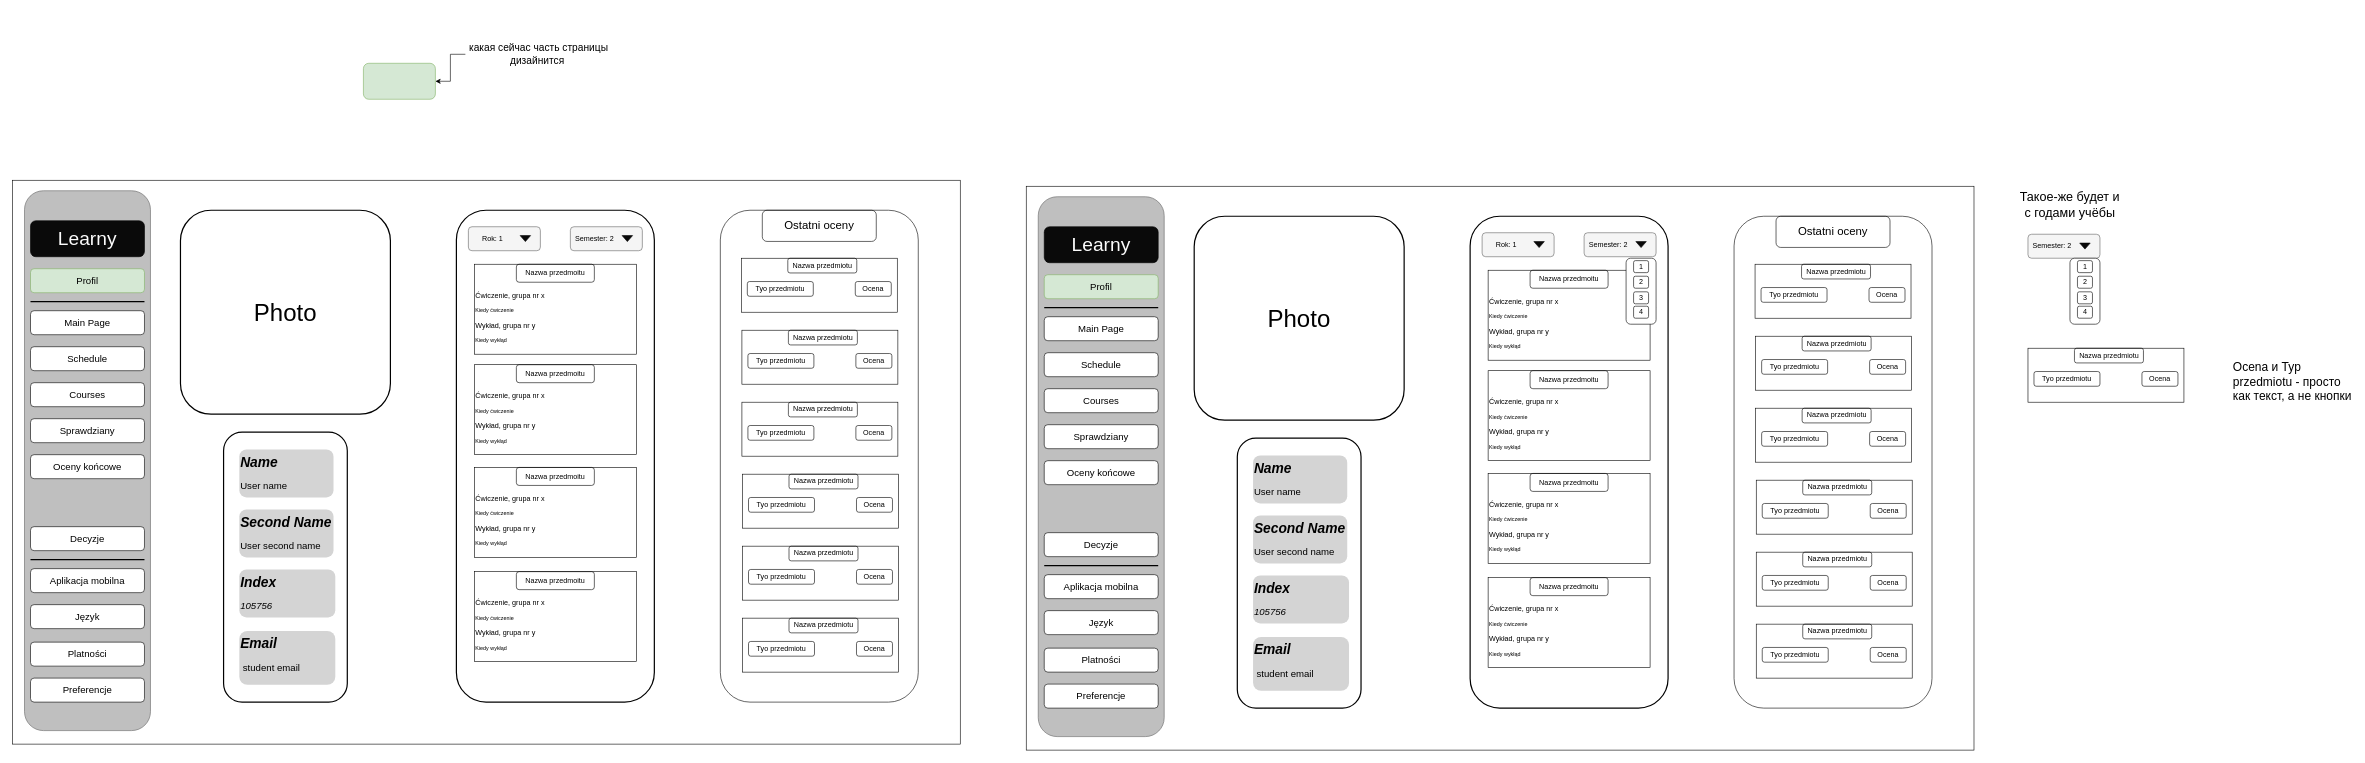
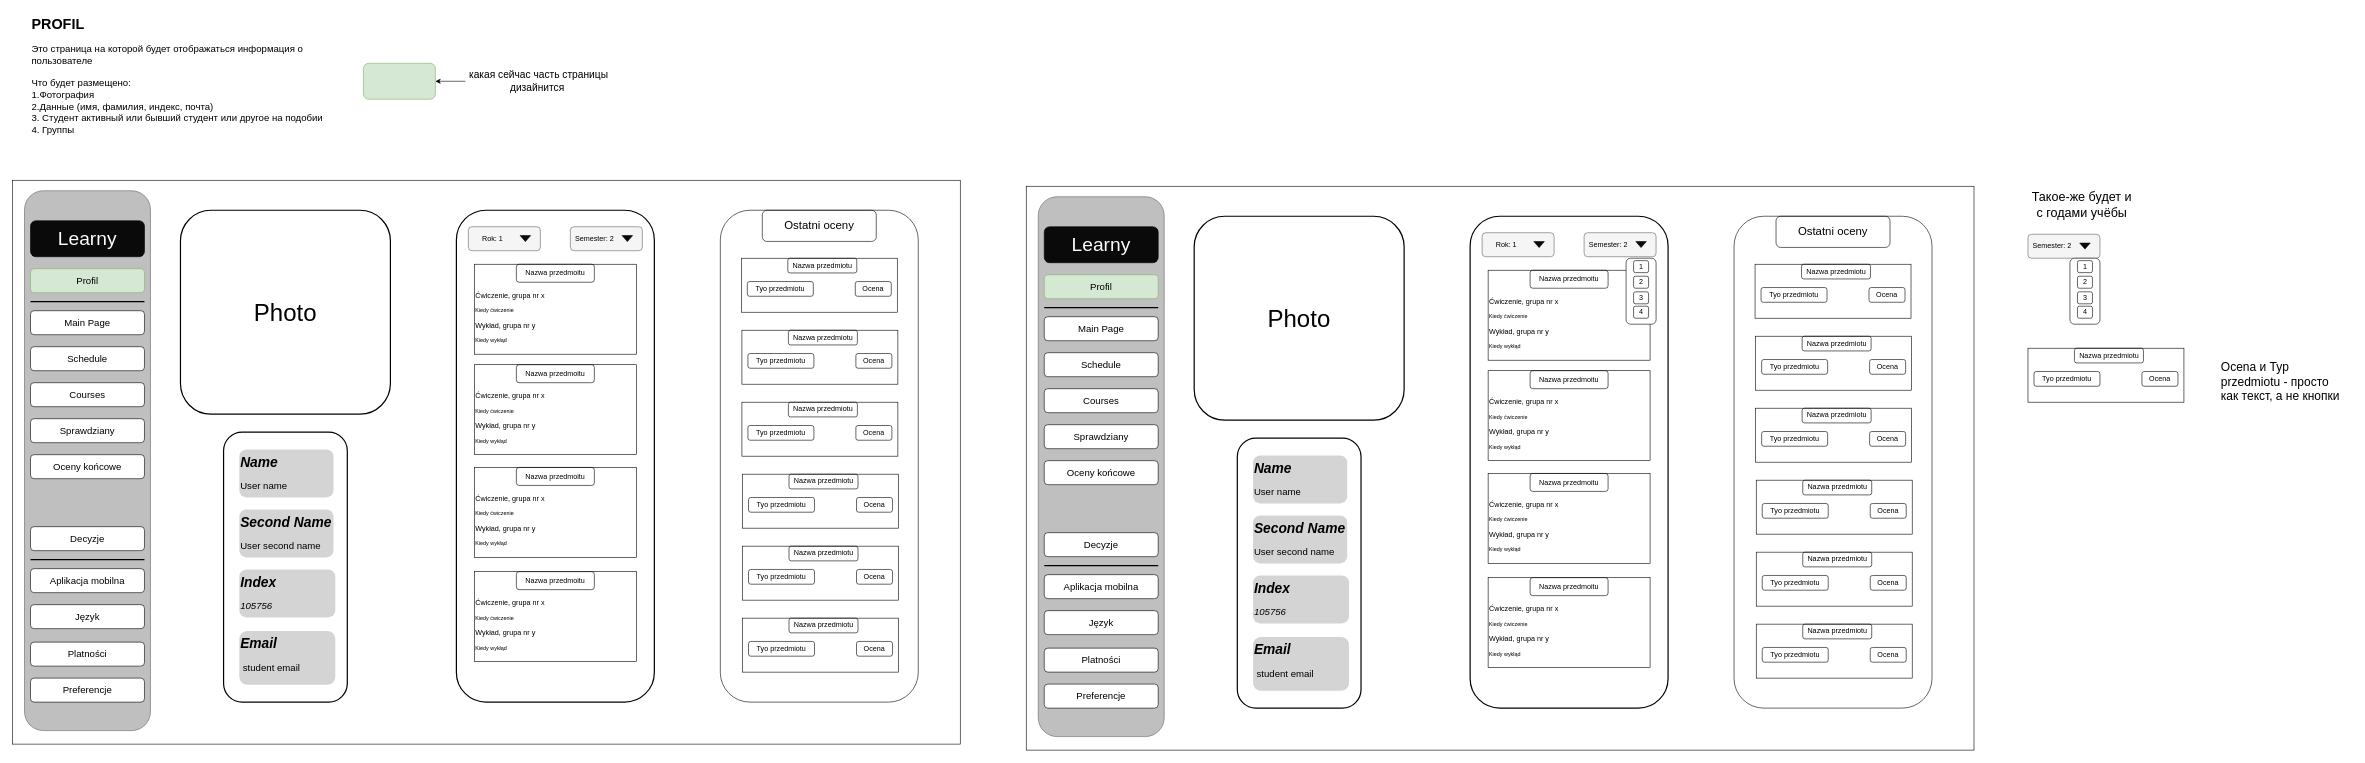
node "какая сейчас часть страницы дизайнится": moved (537, 54) -> (537, 81)
node "PROFIL Это страница на которой будет отображаться информация о пользователе Что будет размещено: 1.Фотография 2.Данные (имя, фамилия, индекс, почта) 3. Студент активный или бывший студент или другое на подобии 4. Группы": added
node "Такое-же будет и с годами учёбы": moved (2070, 204) -> (2082, 204)
node "Ocena и Typ przedmiotu - просто как текст, а не кнопки": moved (2292, 381) -> (2280, 381)
